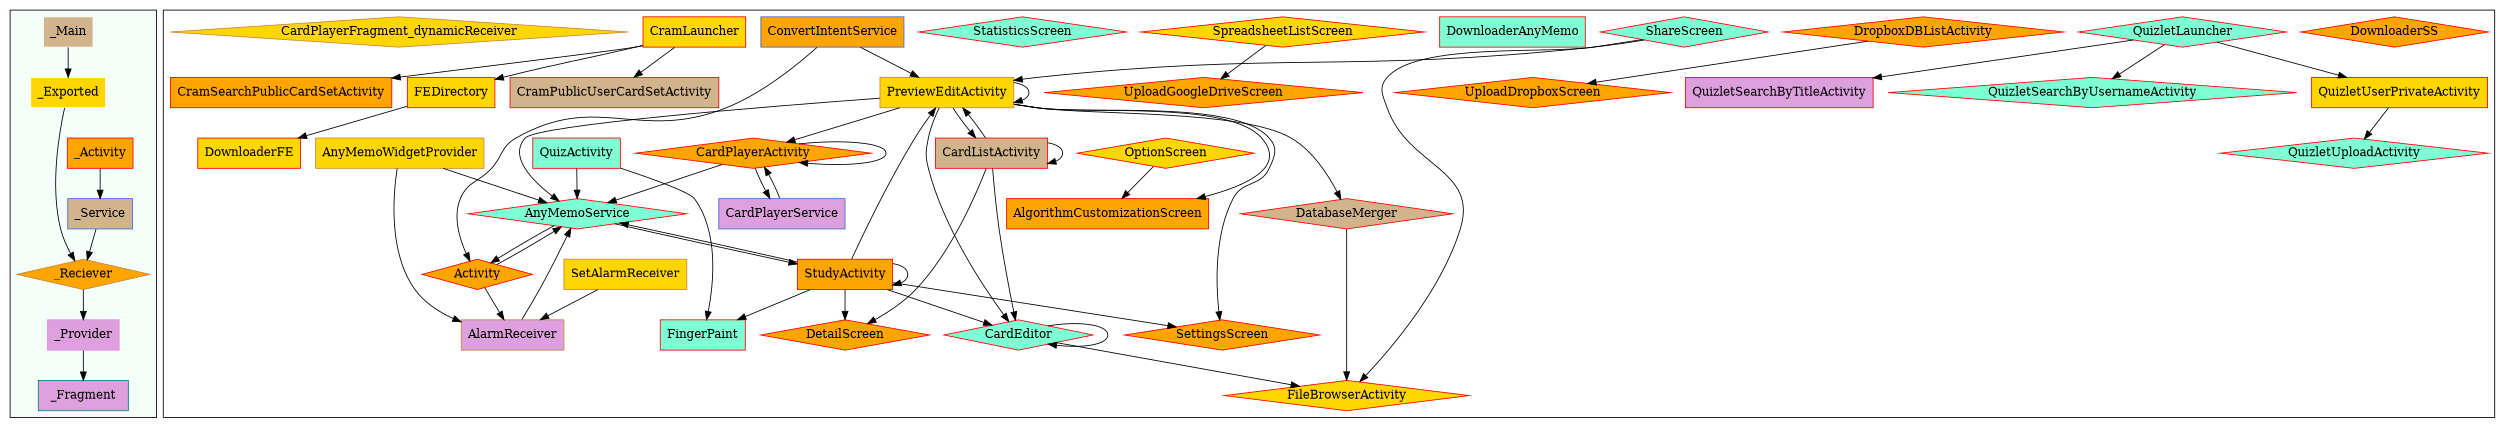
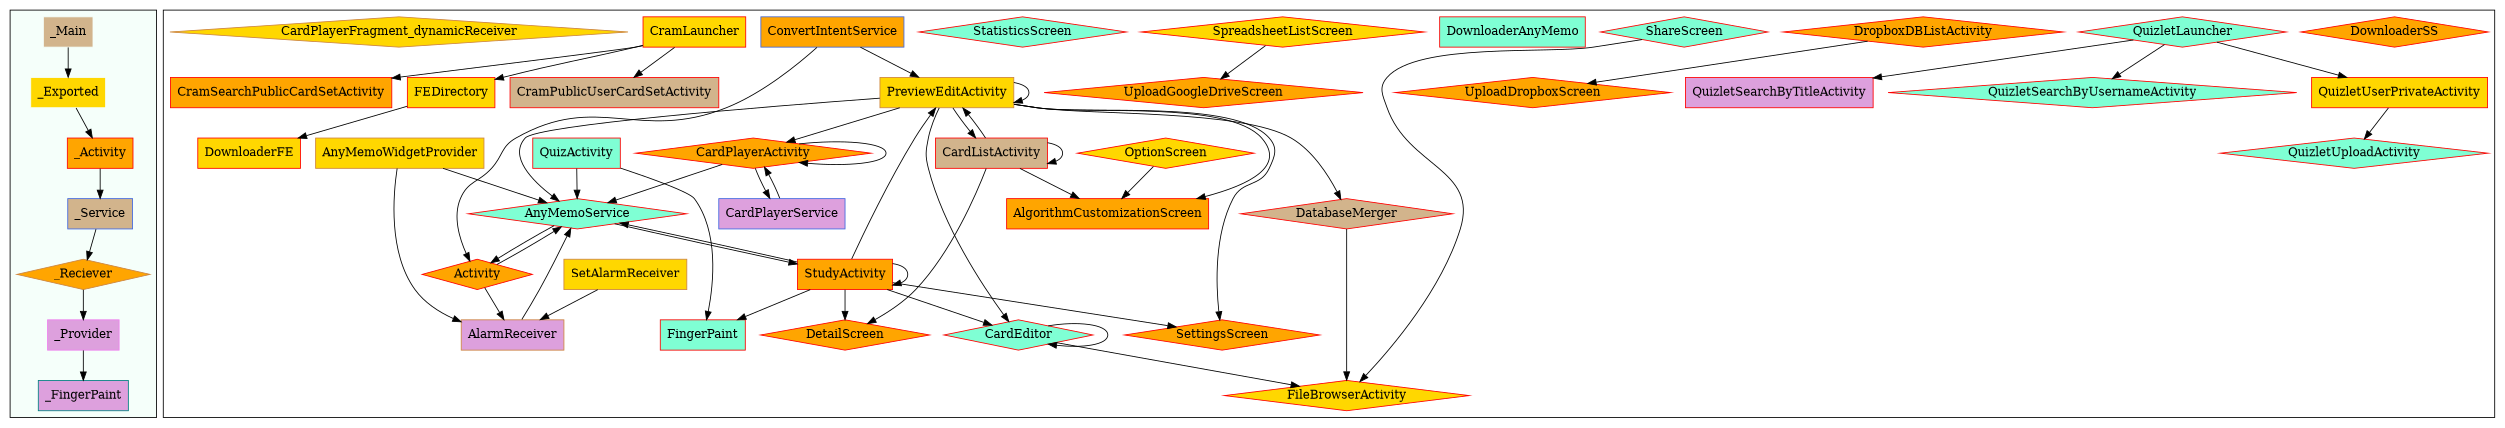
edge "ShareScreen" -> "PreviewEditActivity": removed
edge "_Exported" -> "_Reciever": now "_Exported" -> "_Activity"
edge "CardListActivity" -> "CardEditor": now "CardListActivity" -> "AlgorithmCustomizationScreen"
node "_Fragment": label "_Fragment" -> "_FingerPaint"
